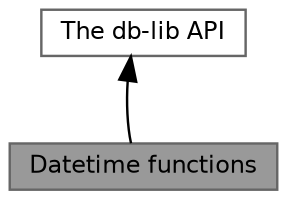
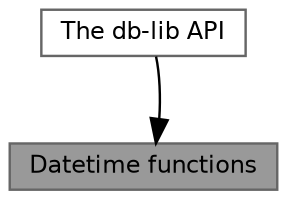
edge "Datetime functions" -> "The db-lib API": reversed
